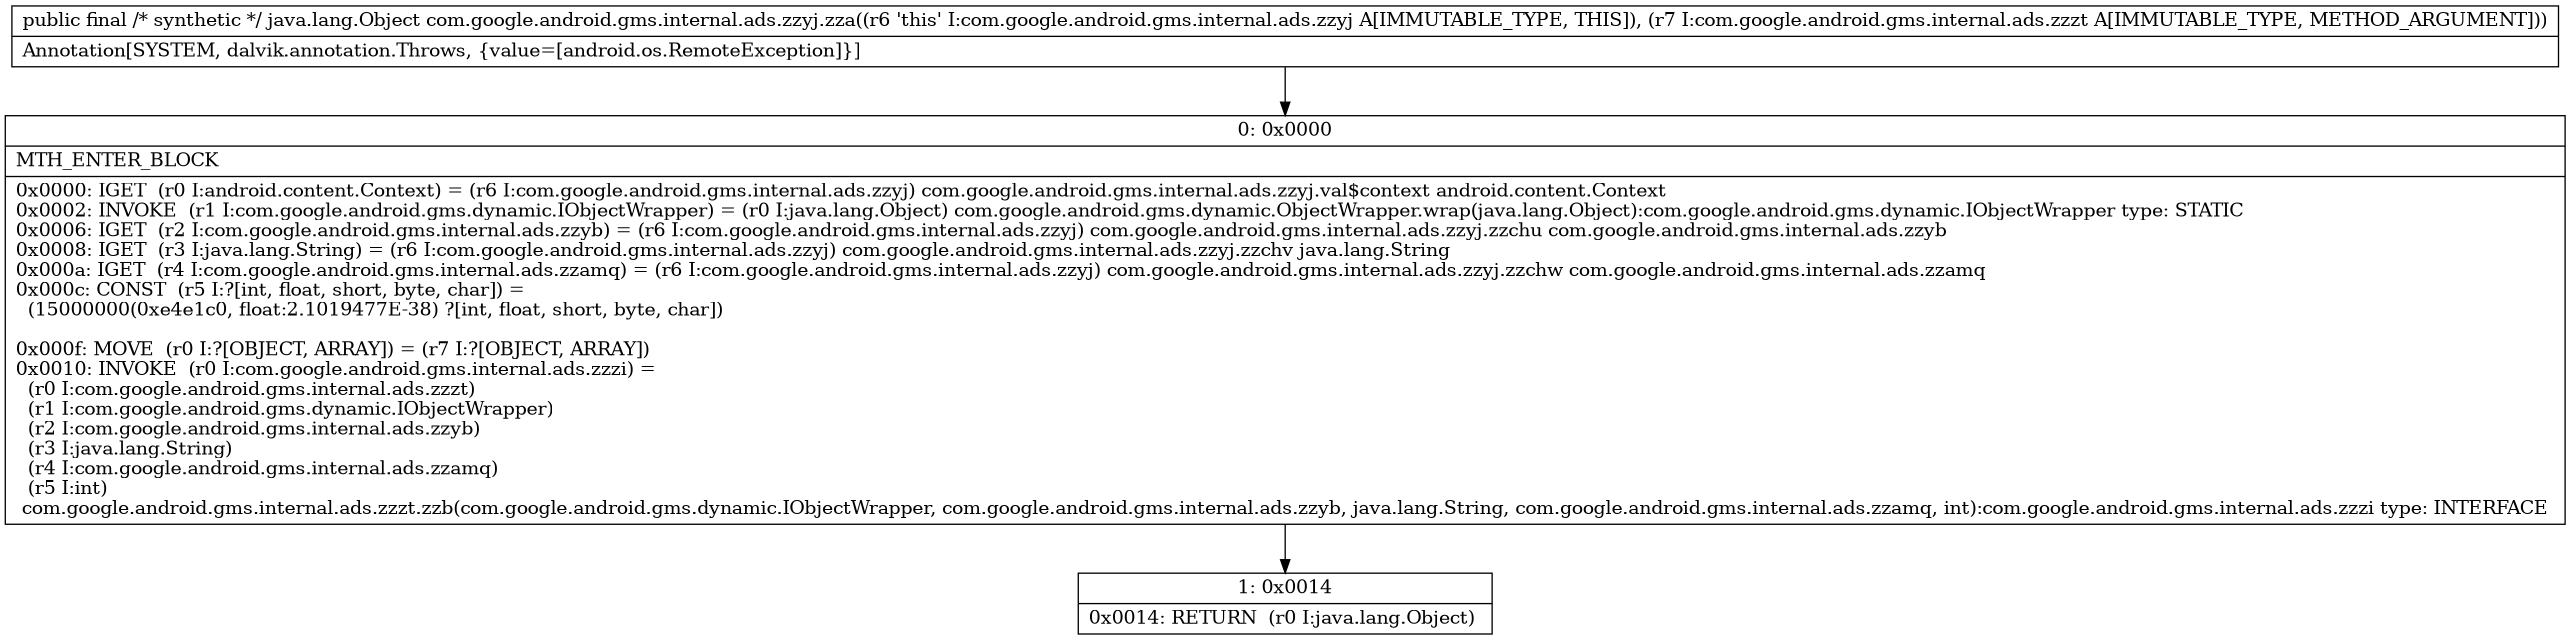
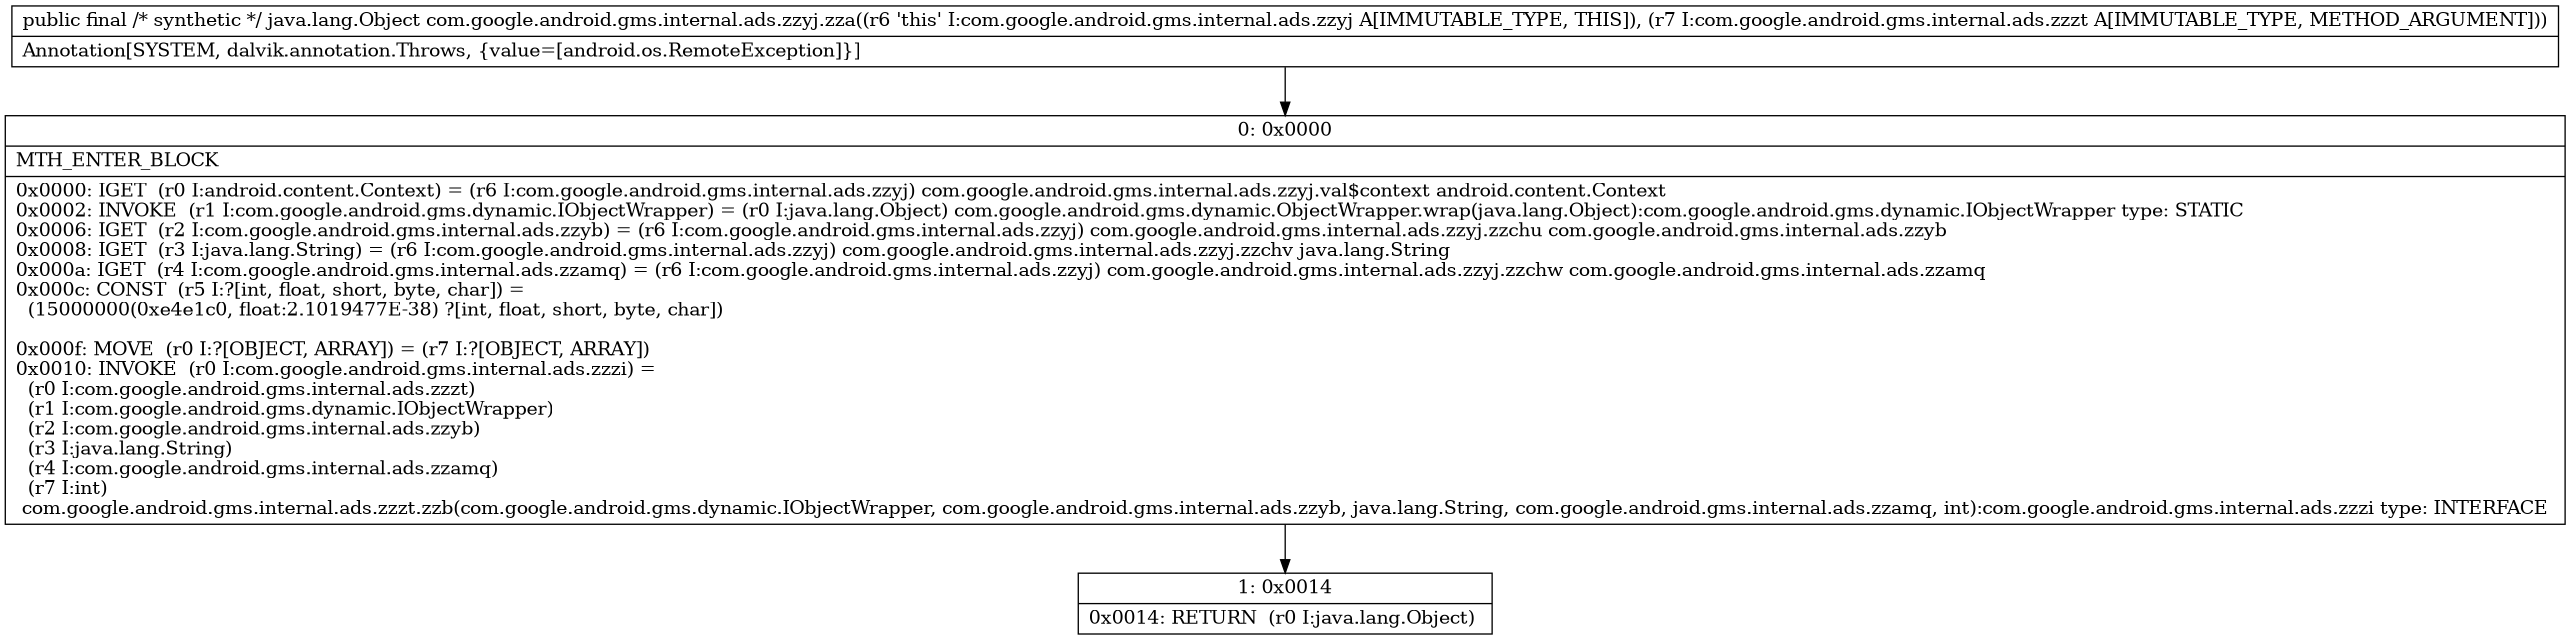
node "0: 0x0000": text "(r5 I:int)" -> "(r7 I:int)"
